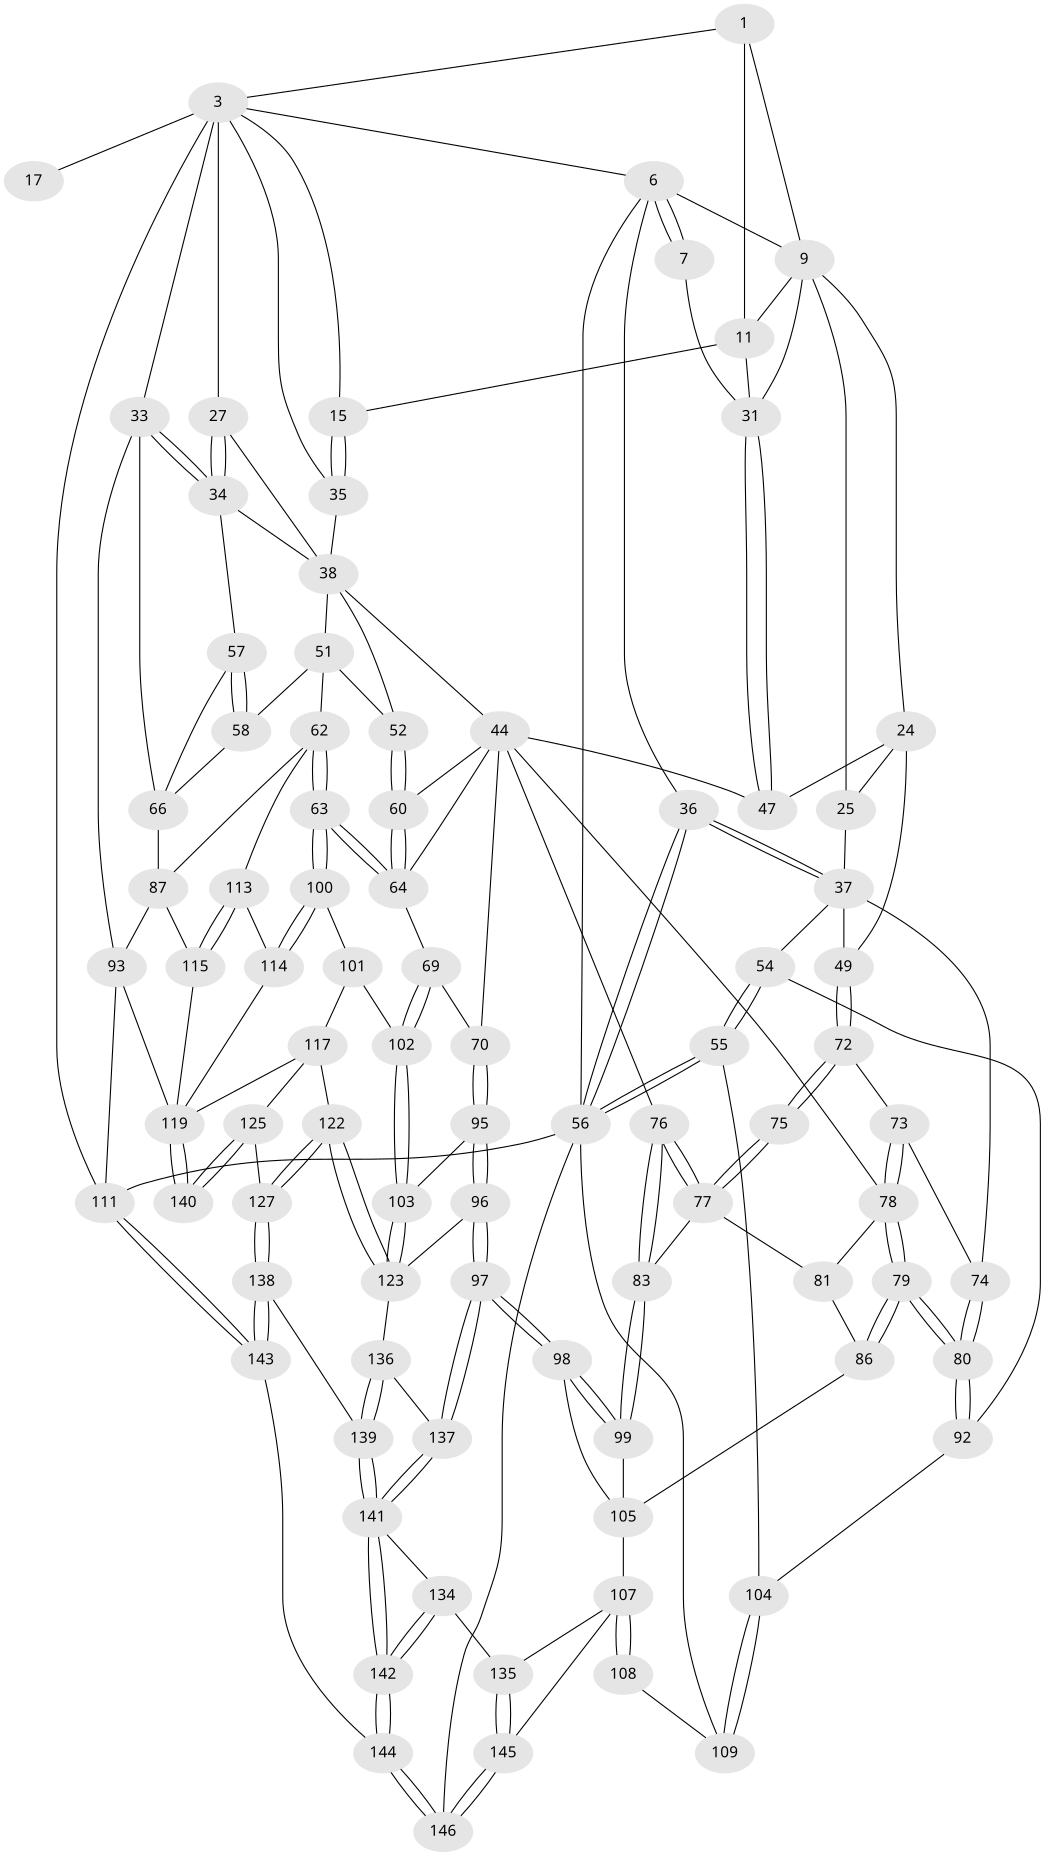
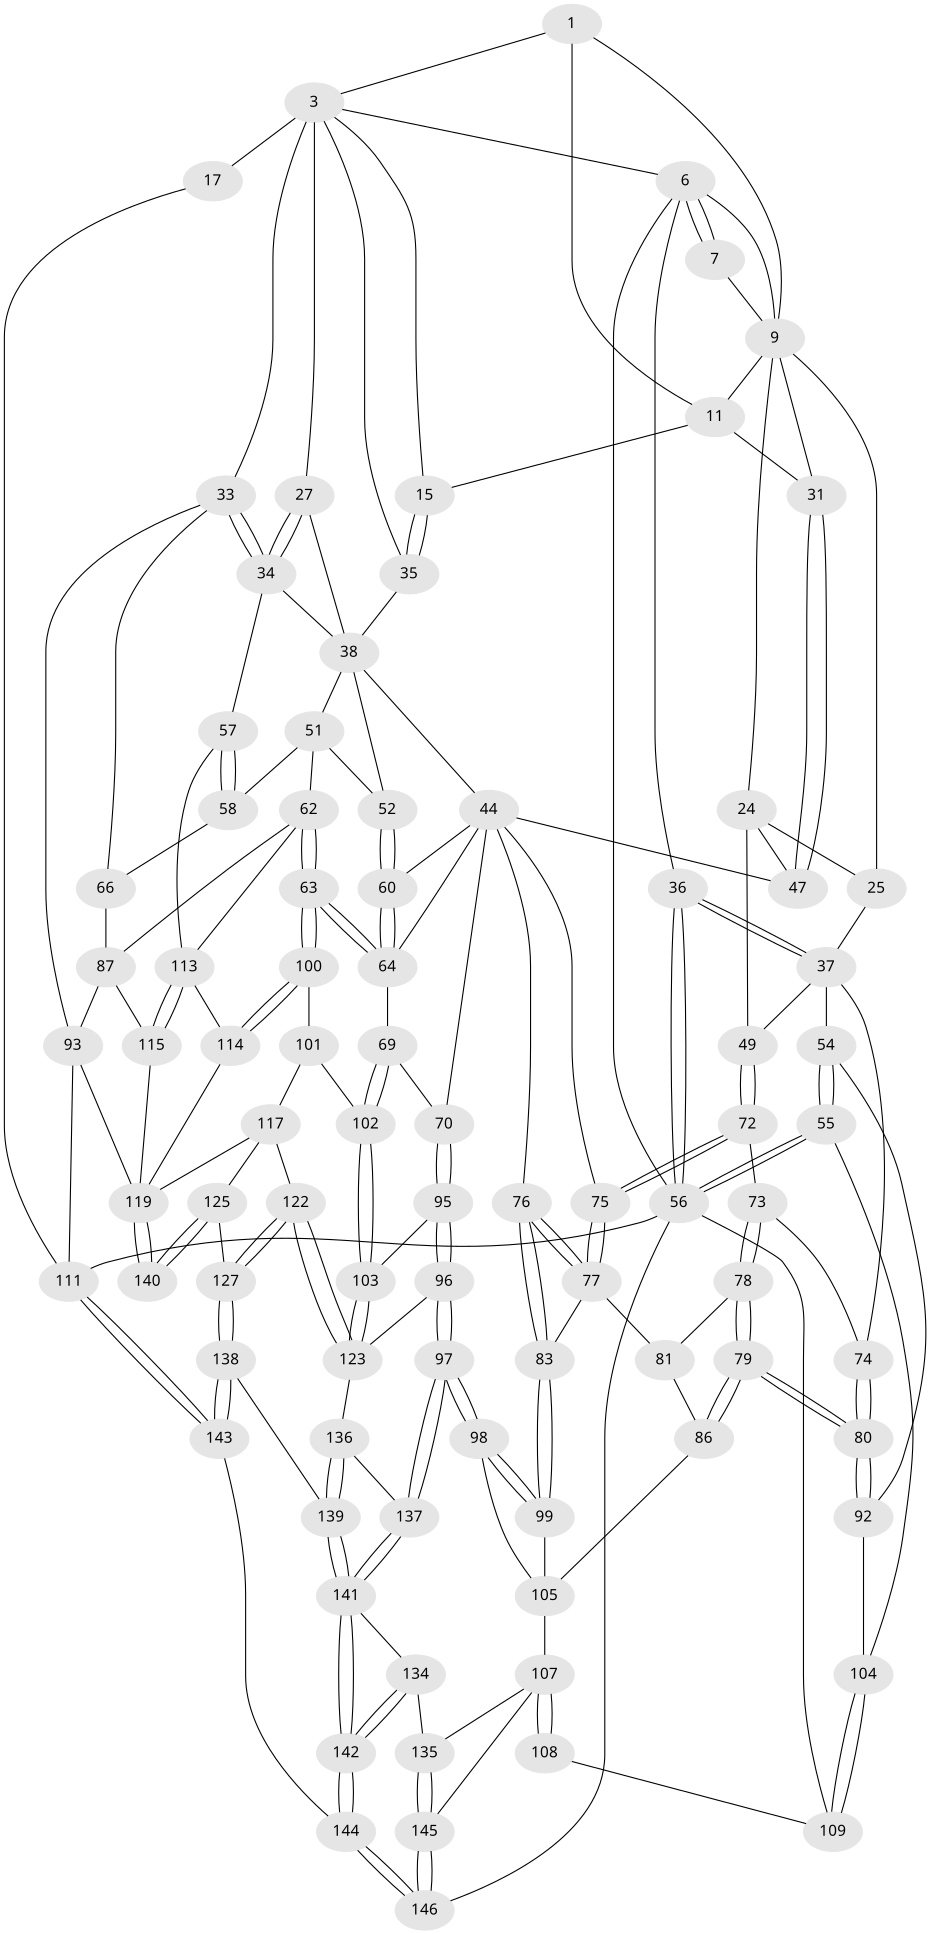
edge "7" -- "31": now "7" -- "9"
edge "3" -- "111": now "17" -- "111"
edge "57" -- "66": now "57" -- "113"
edge "44" -- "78": now "44" -- "75"
